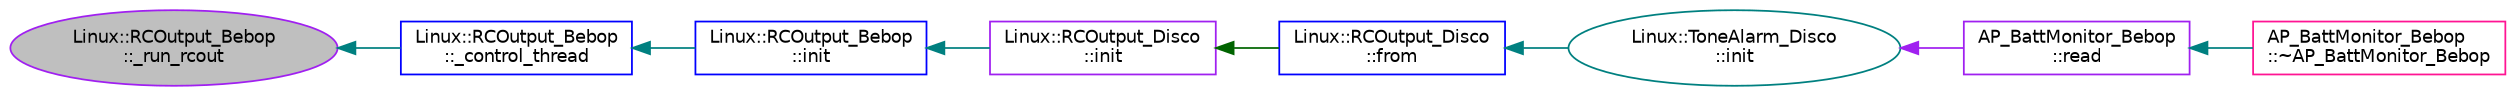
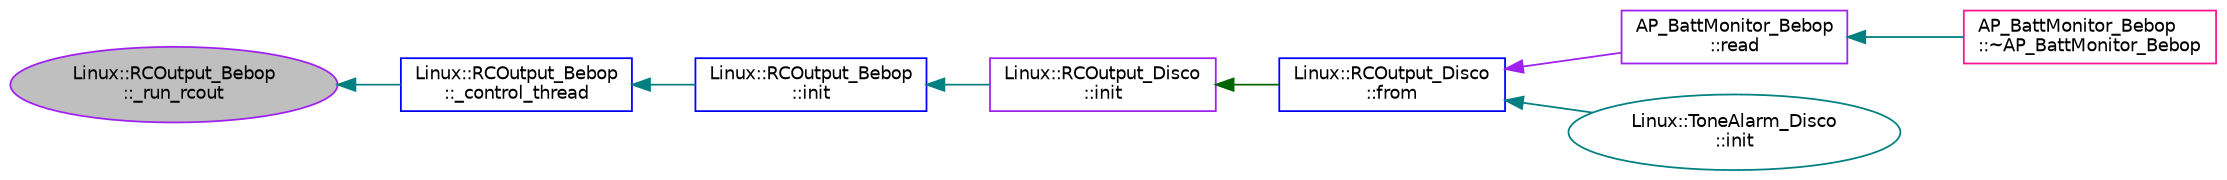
edge "AP_BattMonitor_Bebop ::read" -> "Linux::ToneAlarm_Disco ::init": now "AP_BattMonitor_Bebop ::read" -> "Linux::RCOutput_Disco ::from"
